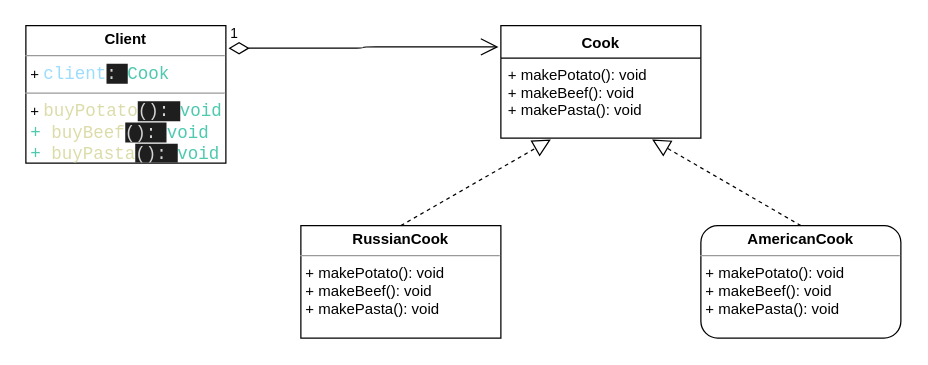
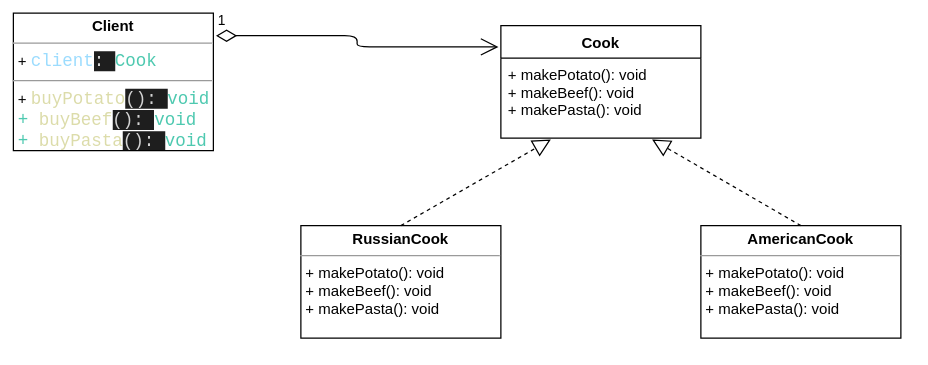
node "Client + client: Сook + buyPotato(): void + buyBeef(): void + buyPasta(): void": moved (126, 94) -> (113, 82)
node "AmericanCook + makePotato(): void+ makeBeef(): void+ makePasta(): void": shape rounded rectangle -> rectangle
